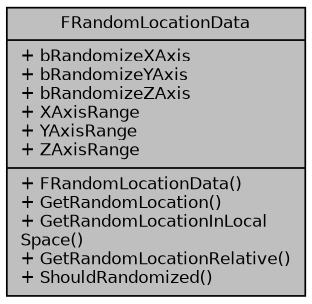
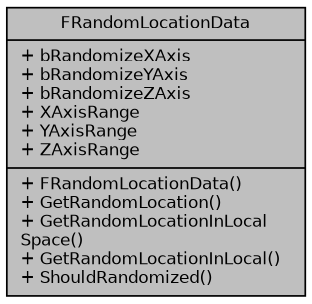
node "FRandomLocationData": text "+ GetRandomLocationRelative()" -> "+ GetRandomLocationInLocal()"
